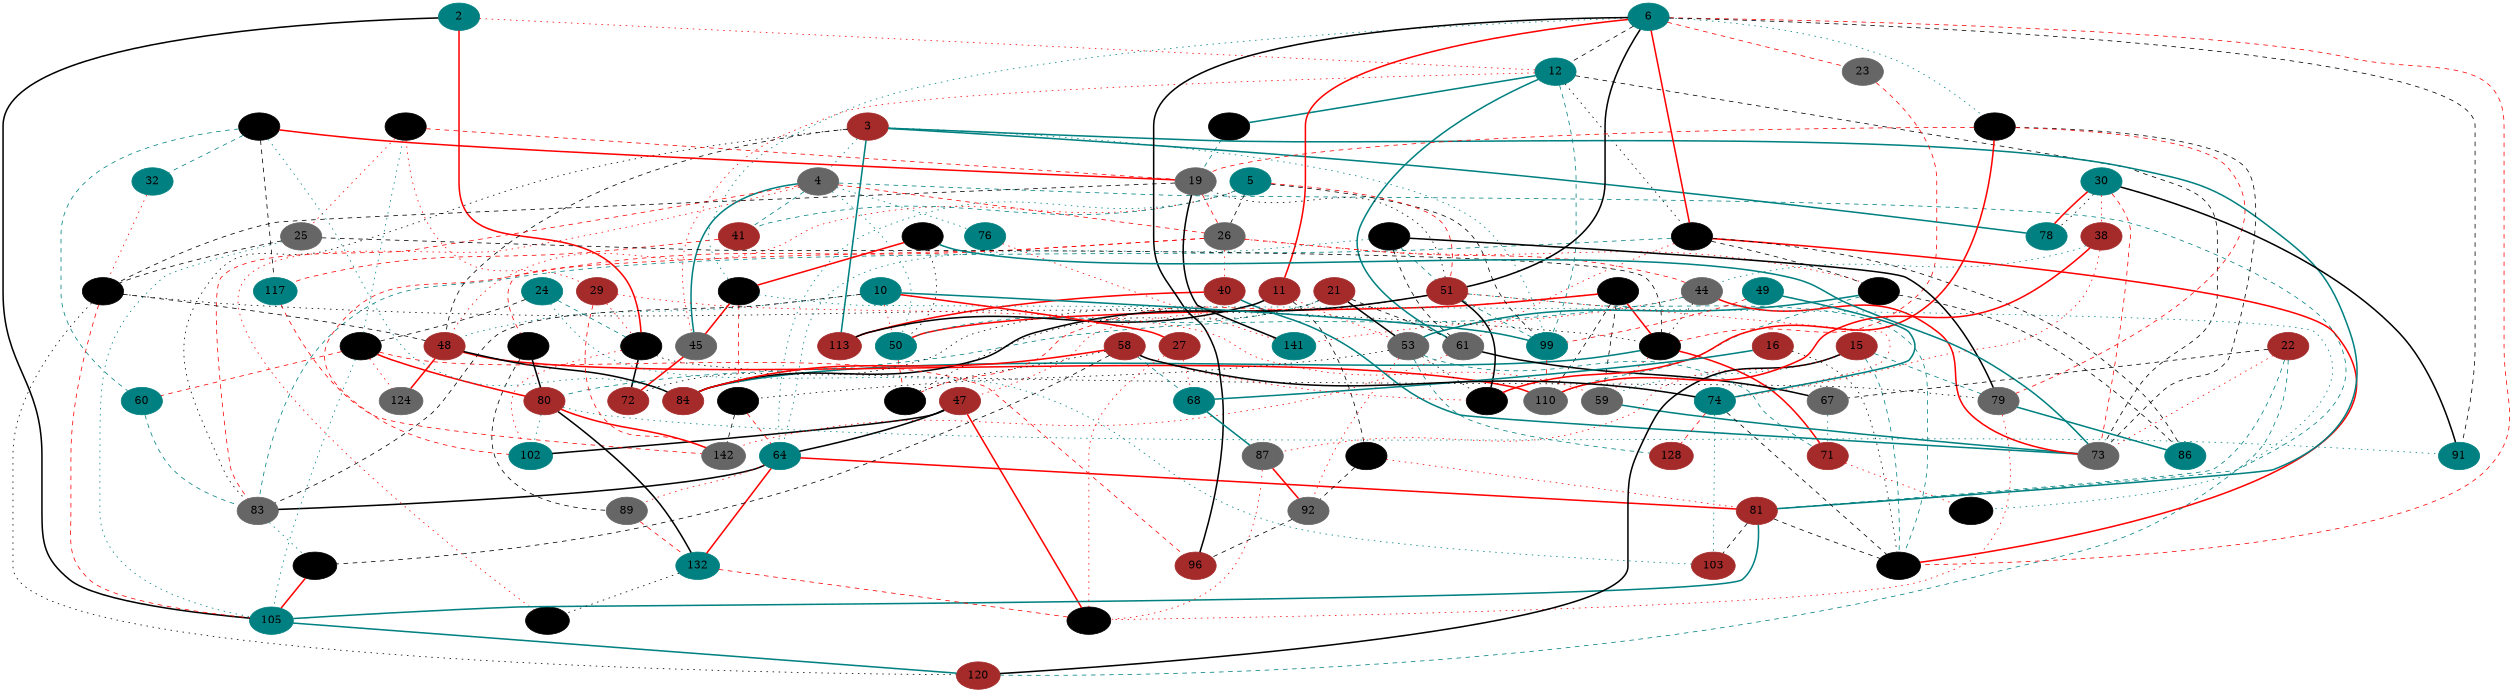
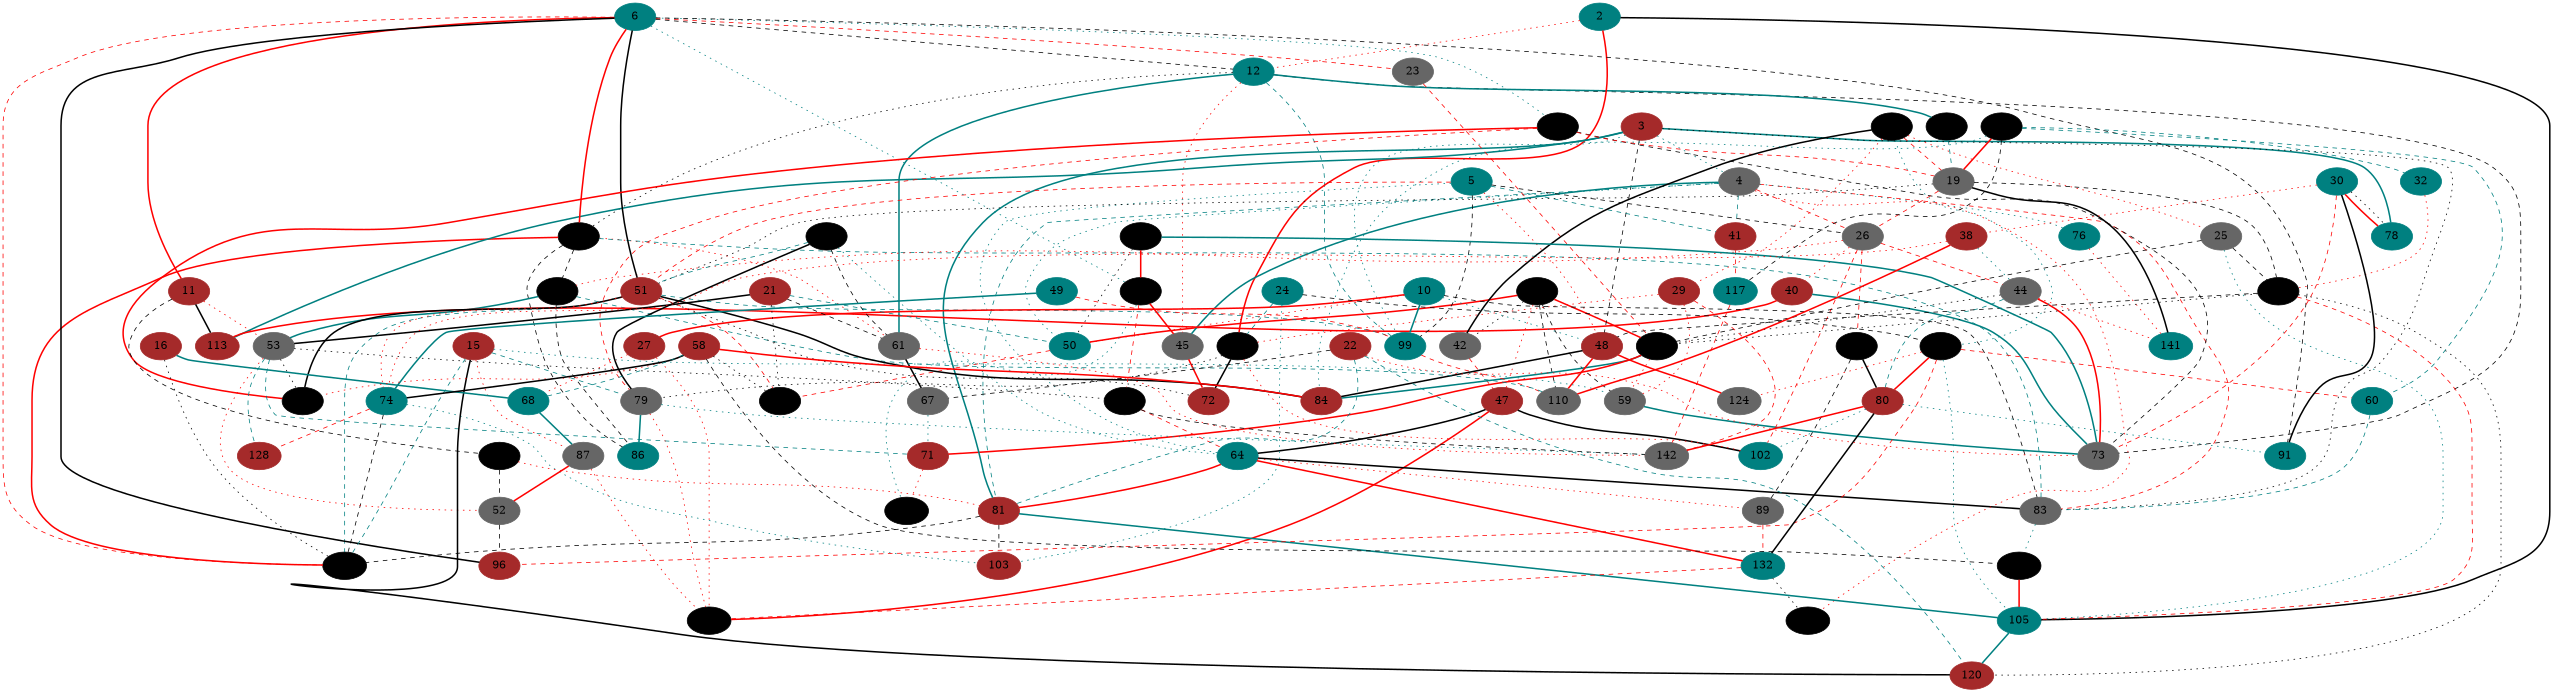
node "42": added
edge "79" -- "142": added
node "92": label "92" -> "52"
